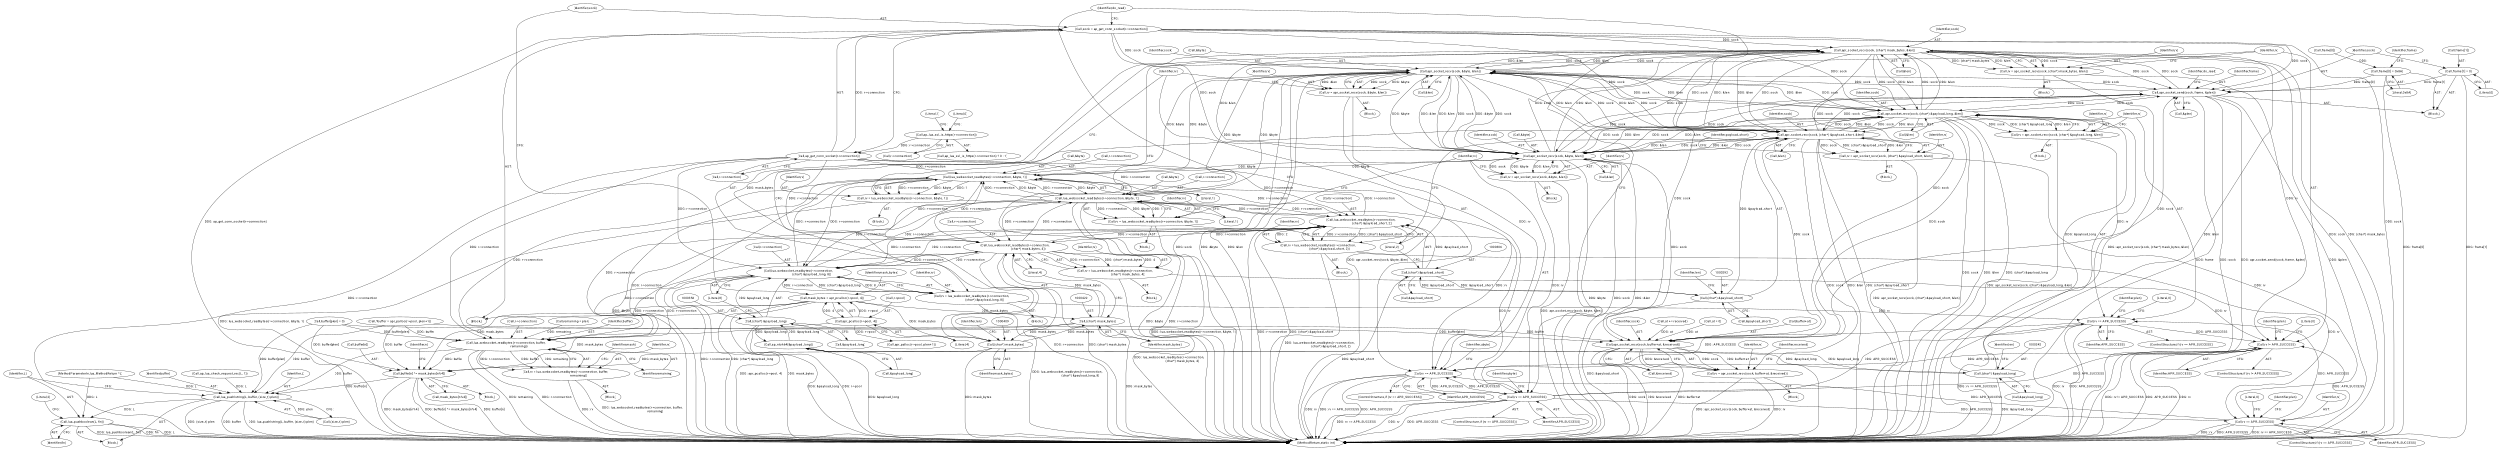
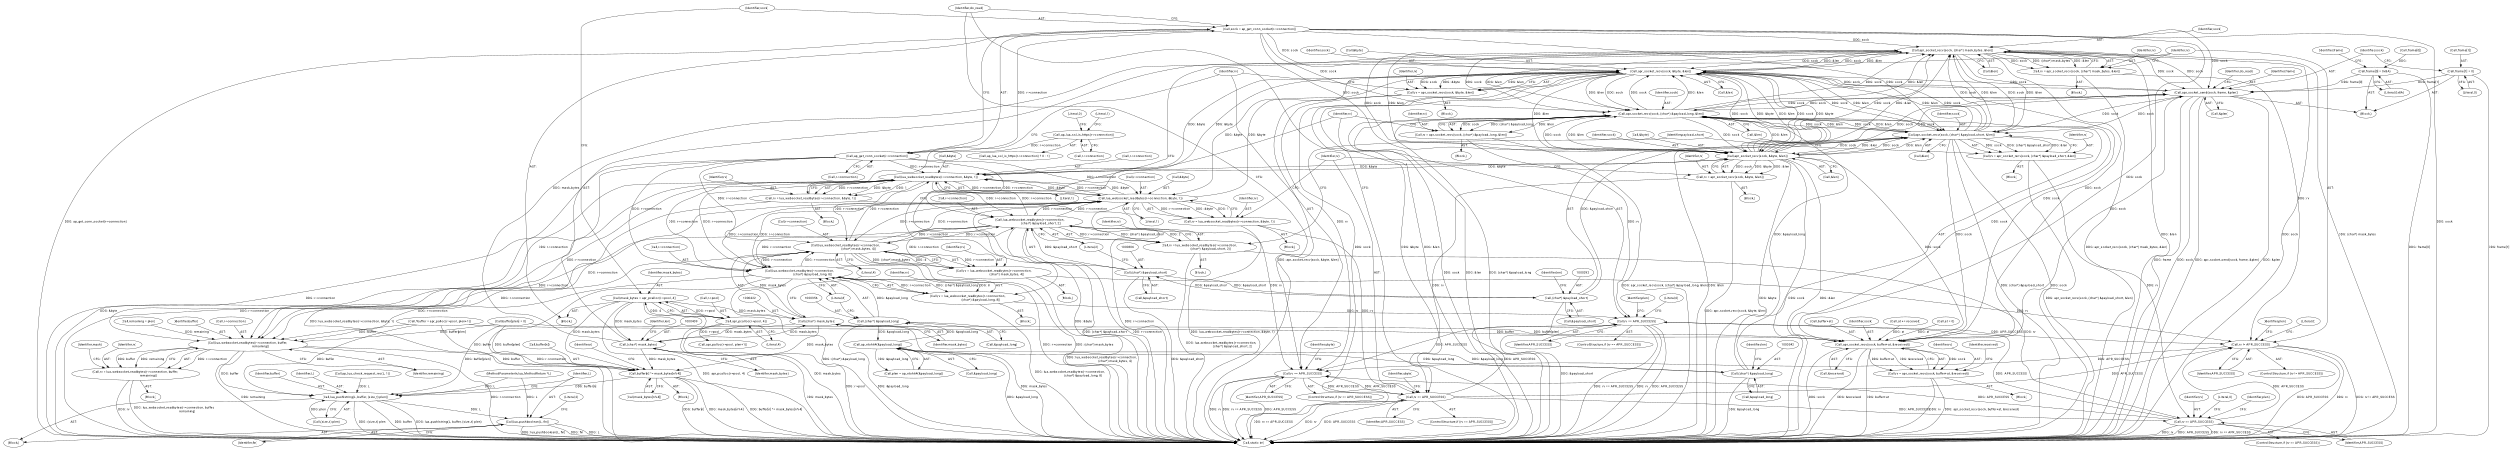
edge "(Call,sock = ap_get_conn_socket(r->connection))" -> "(Call,apr_socket_recv(sock, buffer+at, &received))": added, label "DDG: sock"
node "(Call,plen = ap_ntoh64(&payload_long))": added
node "(MethodReturn,static int)": label "(MethodReturn,static int)" -> "(Call,static int)"
